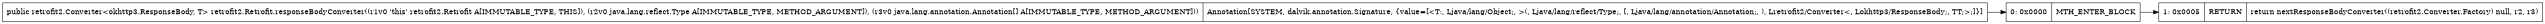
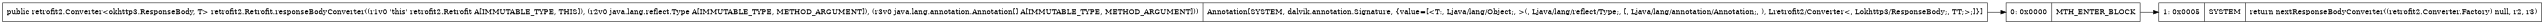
node "1: 0x0005": text "RETURN" -> "SYSTEM"
